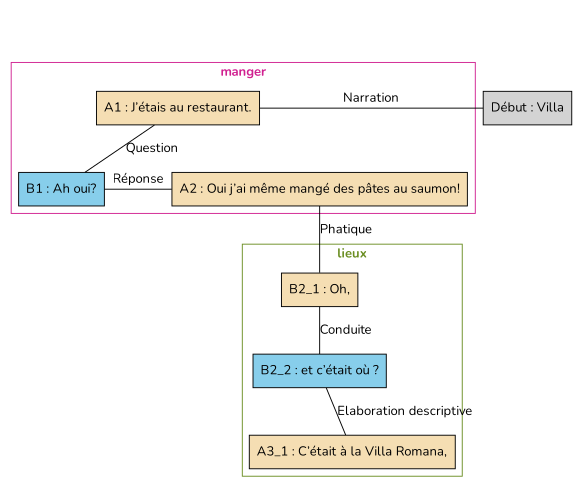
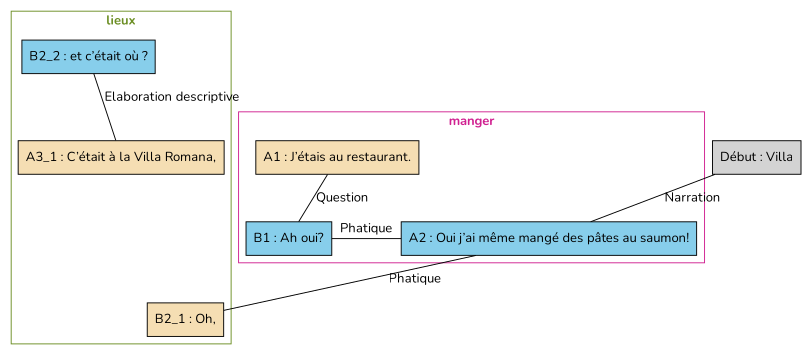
edge "A1 : J’étais au restaurant." -- "Début : Villa": now "A2 : Oui j’ai même mangé des pâtes au saumon!" -- "Début : Villa"
edge "B1 : Ah oui?" -- "A2 : Oui j’ai même mangé des pâtes au saumon!": label "Réponse" -> "Phatique"
node "A2 : Oui j’ai même mangé des pâtes au saumon!": fillcolor wheat -> skyblue
edge "B2_1 : Oh," -- "B2_2 : et c’était où ?": removed, label "Conduite"
